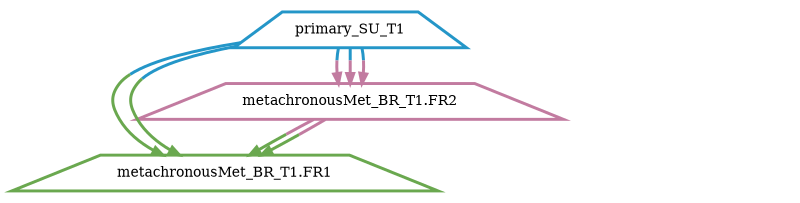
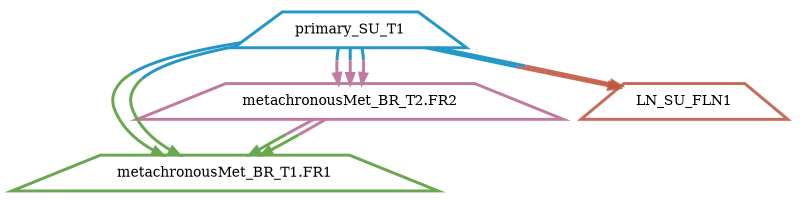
node "metachronousMet_BR_T1.FR2": label "metachronousMet_BR_T1.FR2" -> "metachronousMet_BR_T2.FR2"
node "LN_SU_FLN1": added
